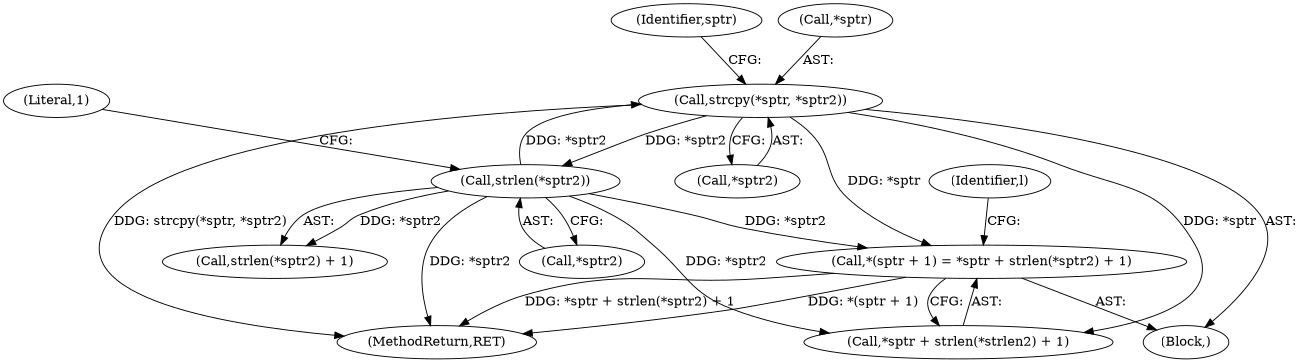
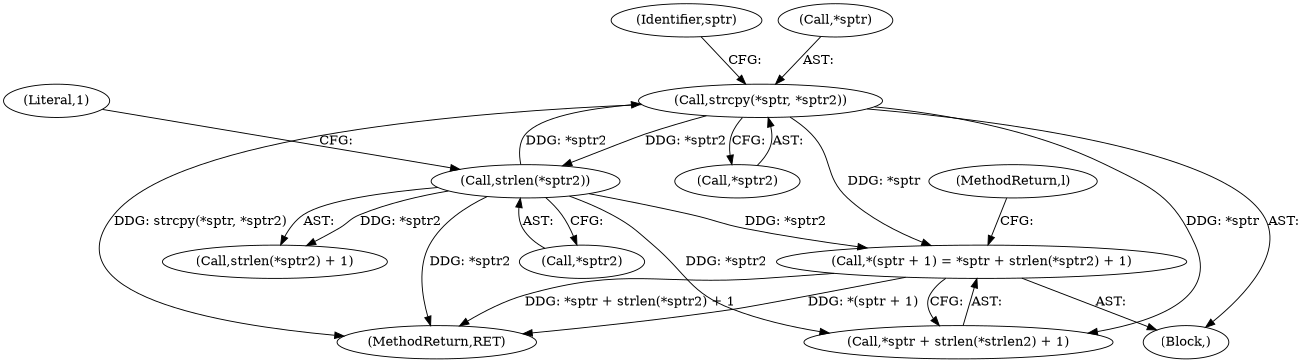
node "(Identifier,l)": label "(Identifier,l)" -> "(MethodReturn,l)"
